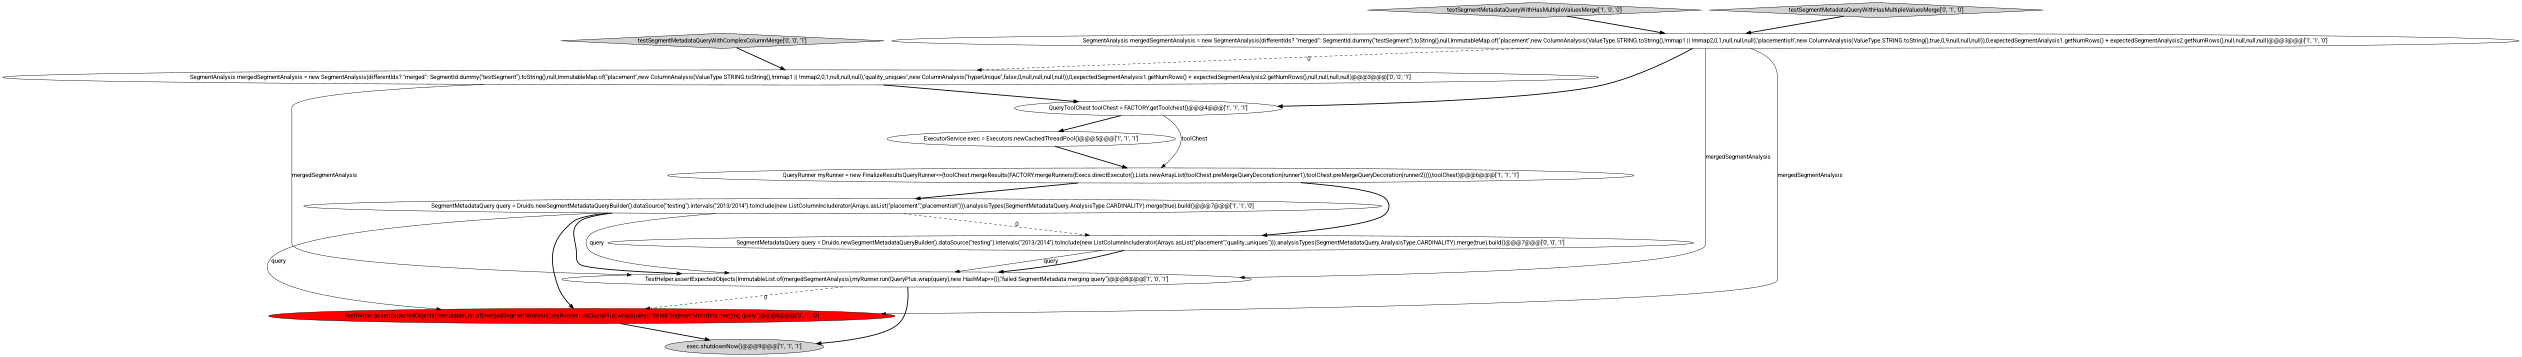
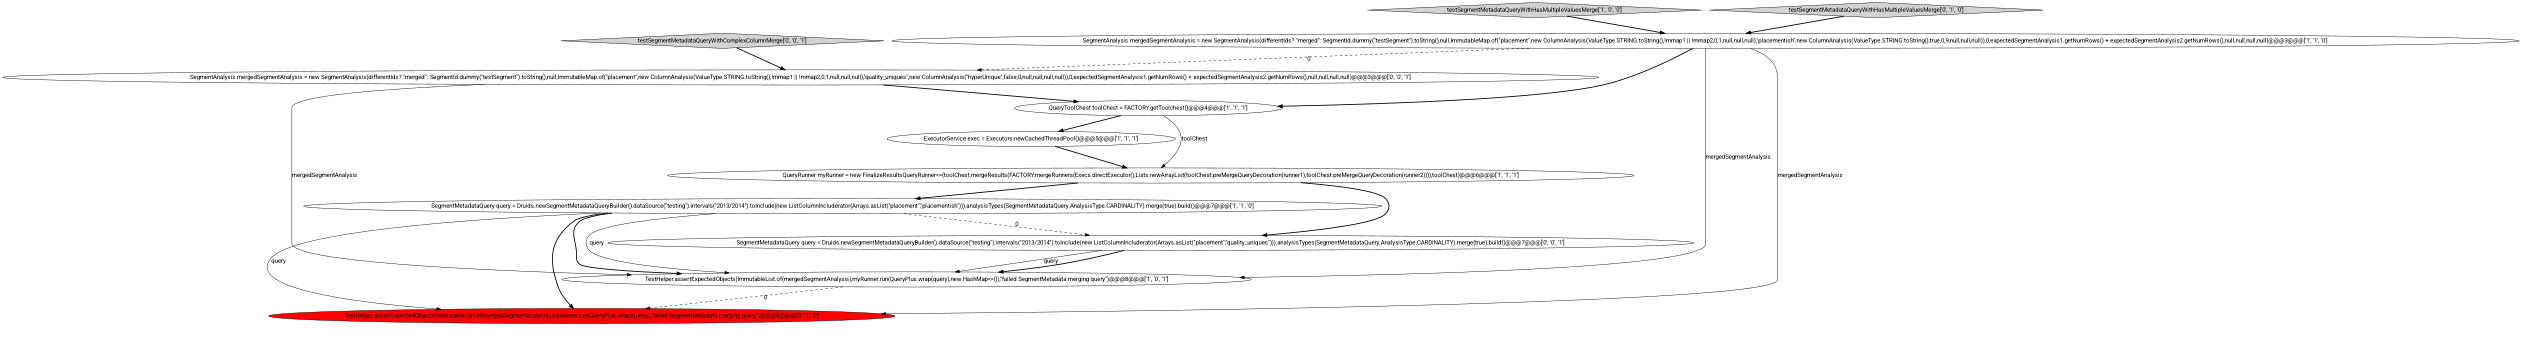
node "exec.shutdownNow()@@@9@@@['1', '1', '1']": removed
